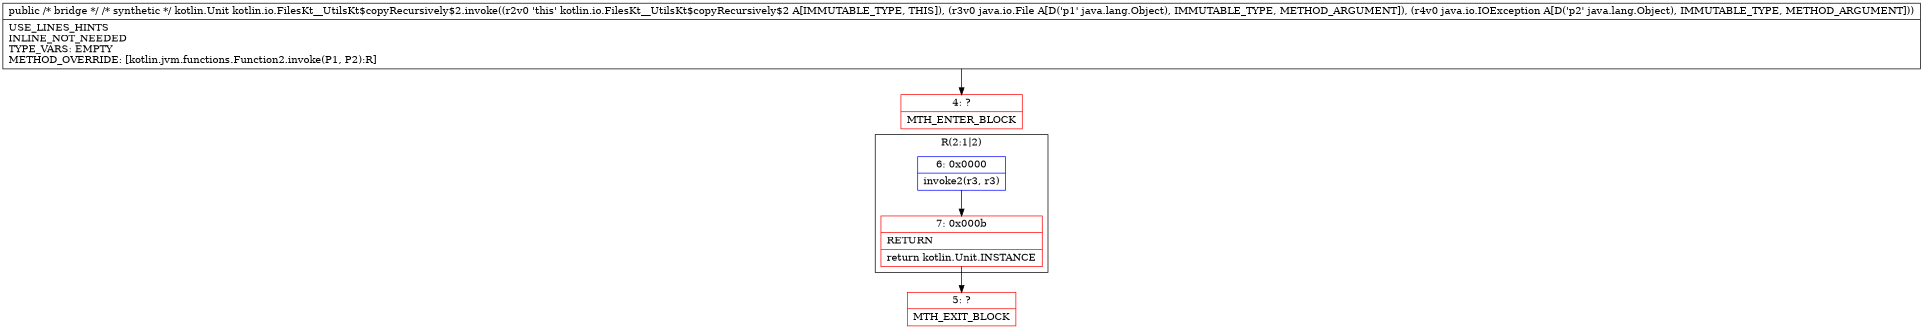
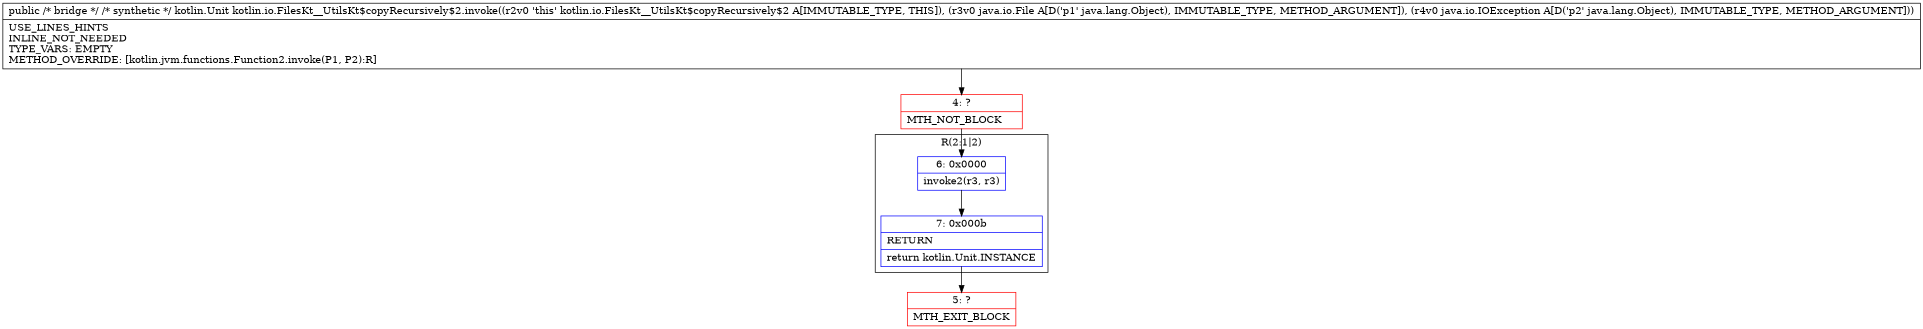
node "4: ?": text "MTH_ENTER_BLOCK" -> "MTH_NOT_BLOCK"
edge "4: ?" -> "6: 0x0000": added
node "7: 0x000b": color red -> blue
